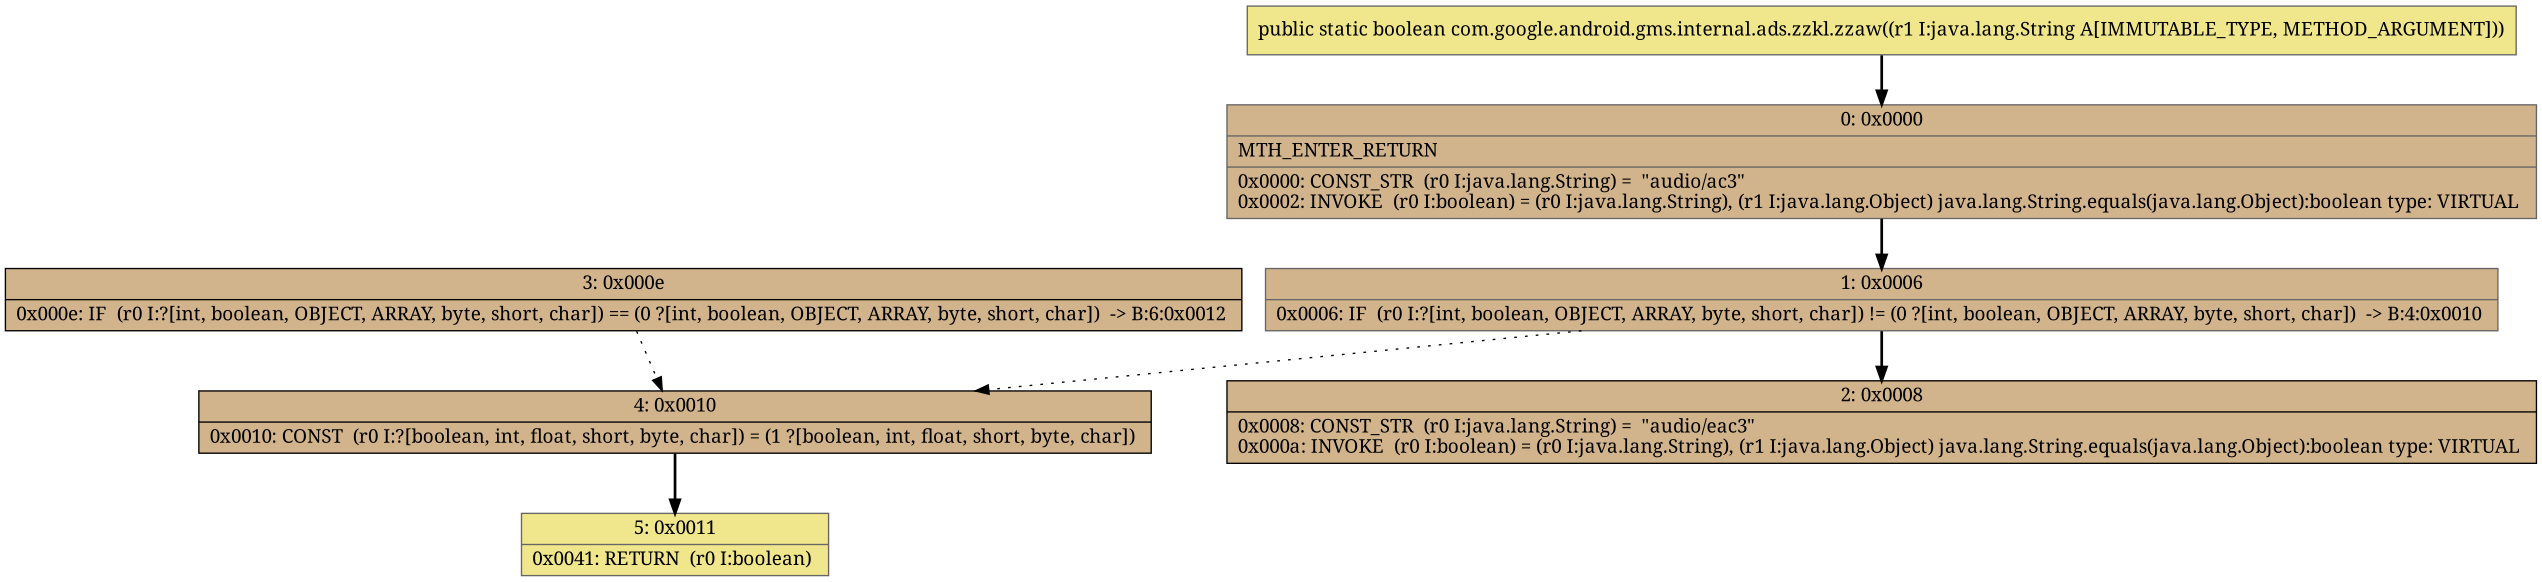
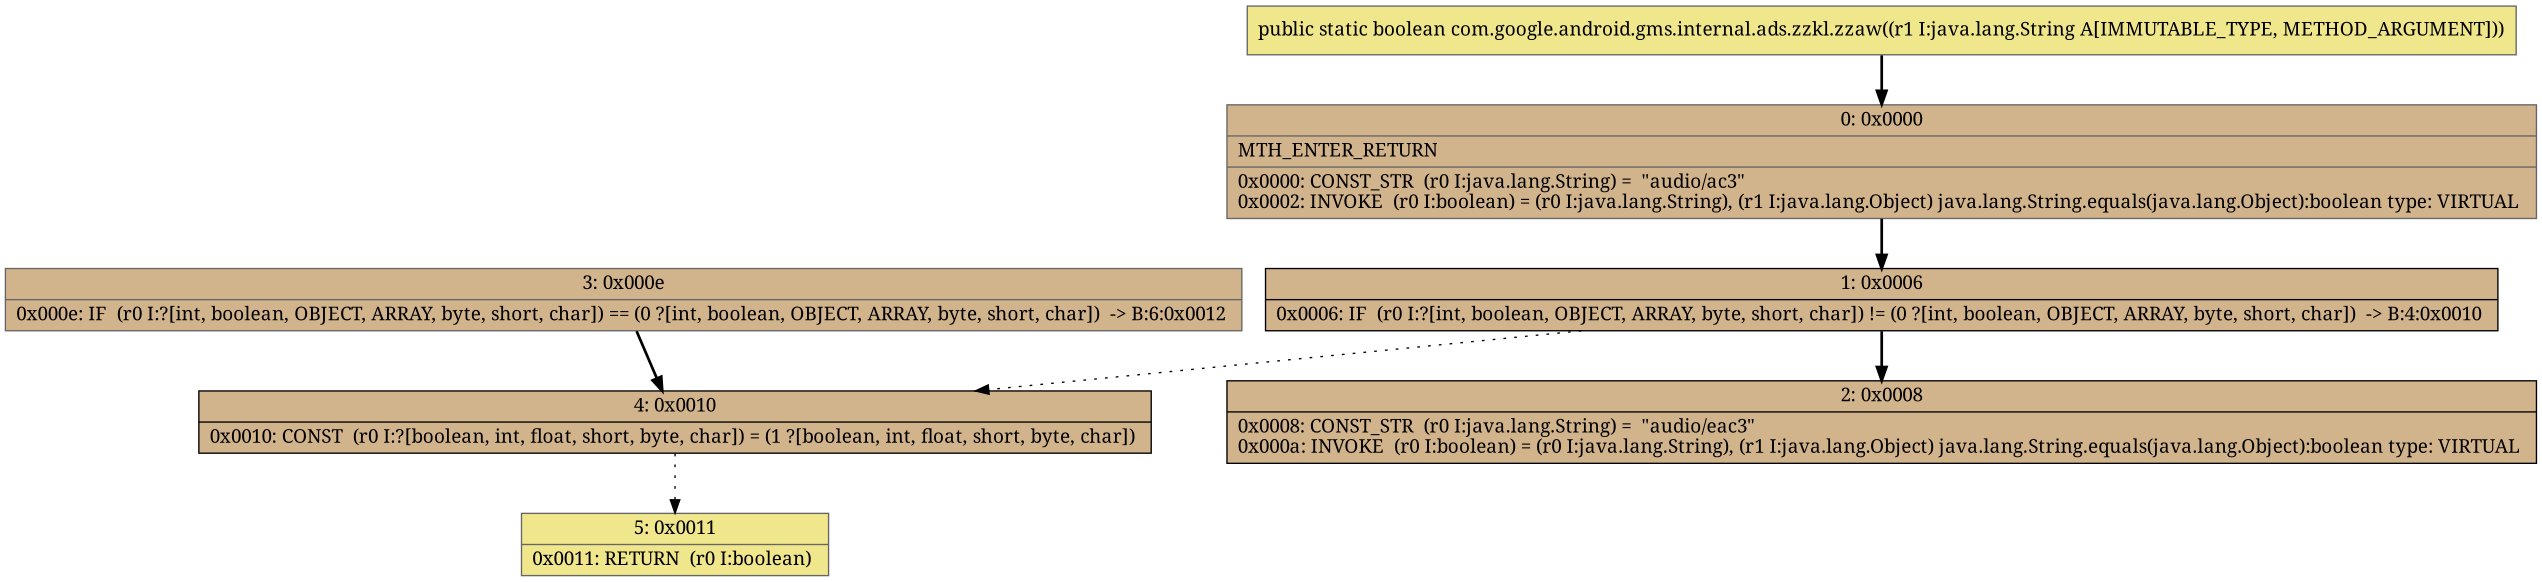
node "3: 0x000e": color black -> gray40
node "1: 0x0006": color gray40 -> black
edge "3: 0x000e" -> "4: 0x0010": style dotted -> bold
edge "4: 0x0010" -> "5: 0x0011": style bold -> dotted
node "5: 0x0011": text "0x0041: RETURN  (r0 I:boolean)" -> "0x0011: RETURN  (r0 I:boolean)"
